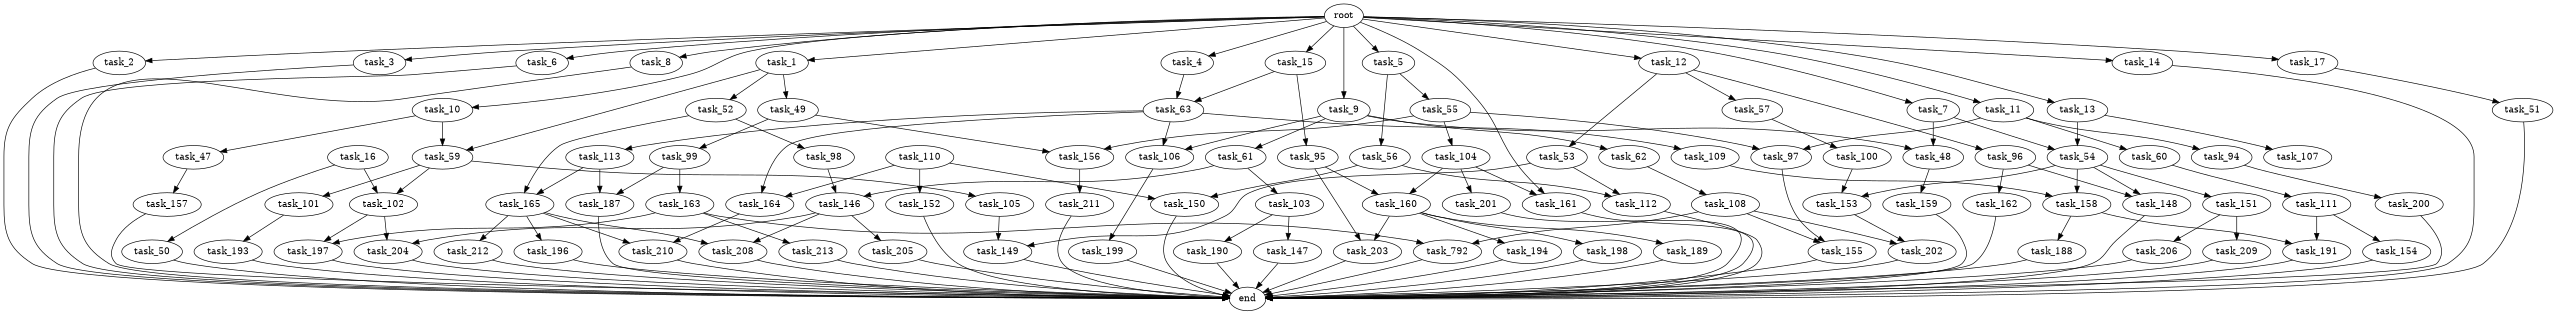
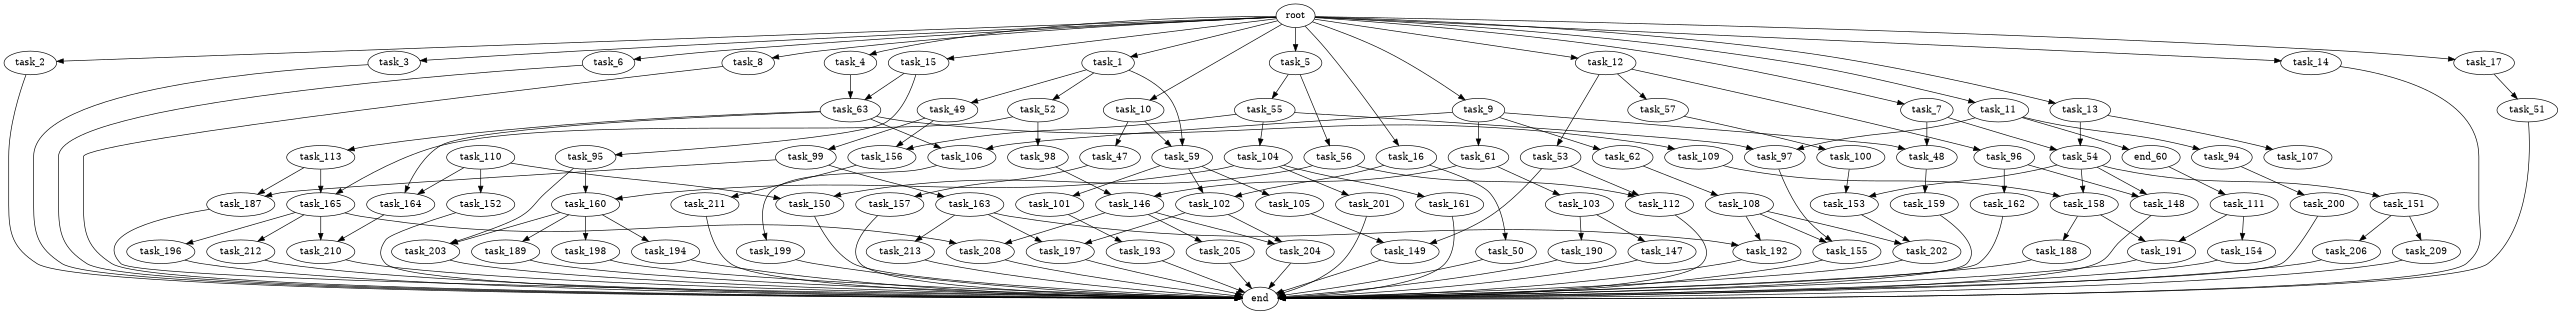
edge "root" -> "task_161": now "root" -> "task_16"
node "task_60": label "task_60" -> "end_60"
node "task_792": label "task_792" -> "task_192"
